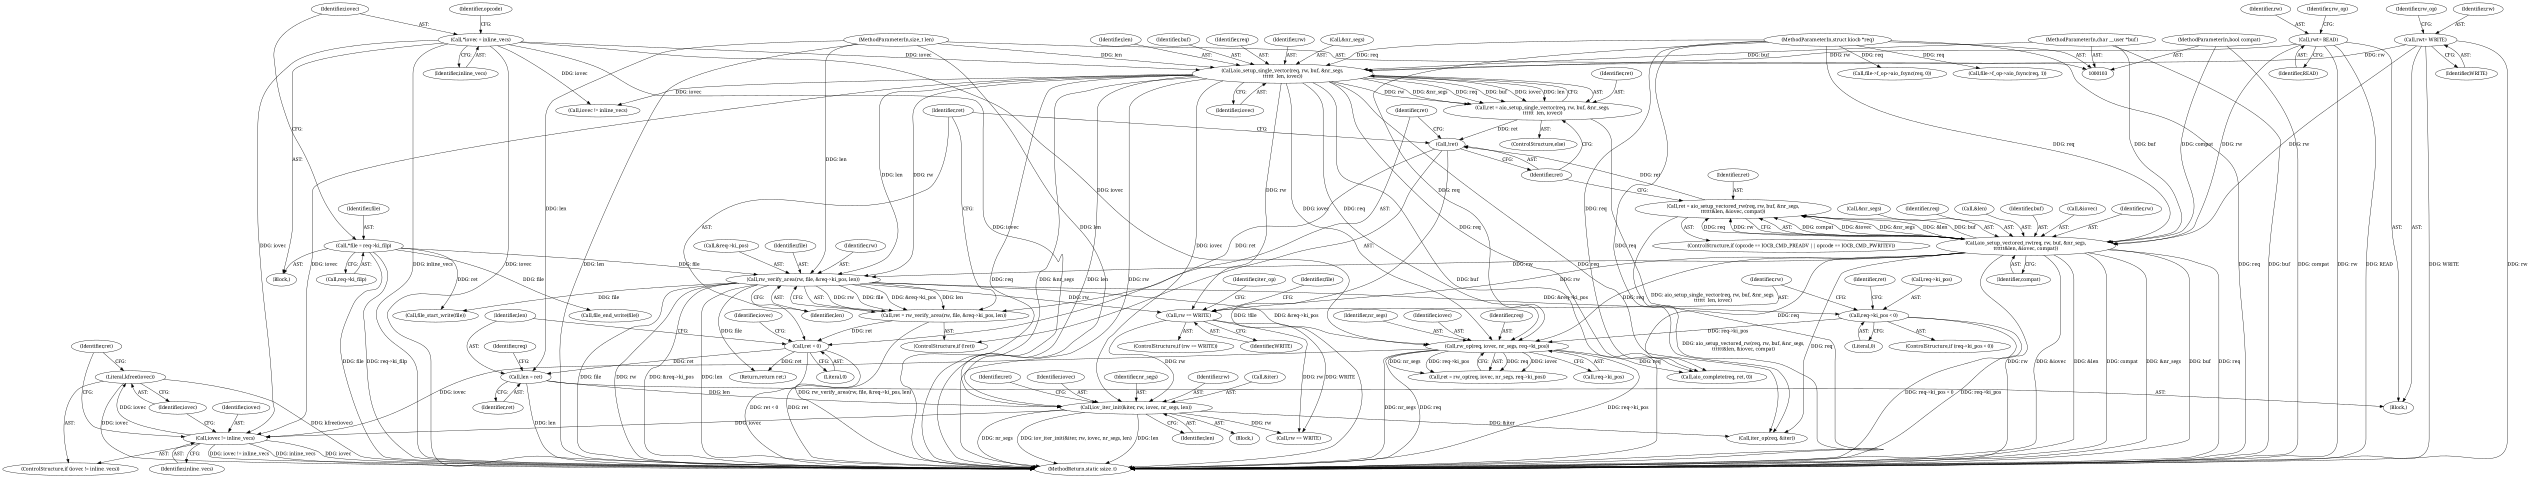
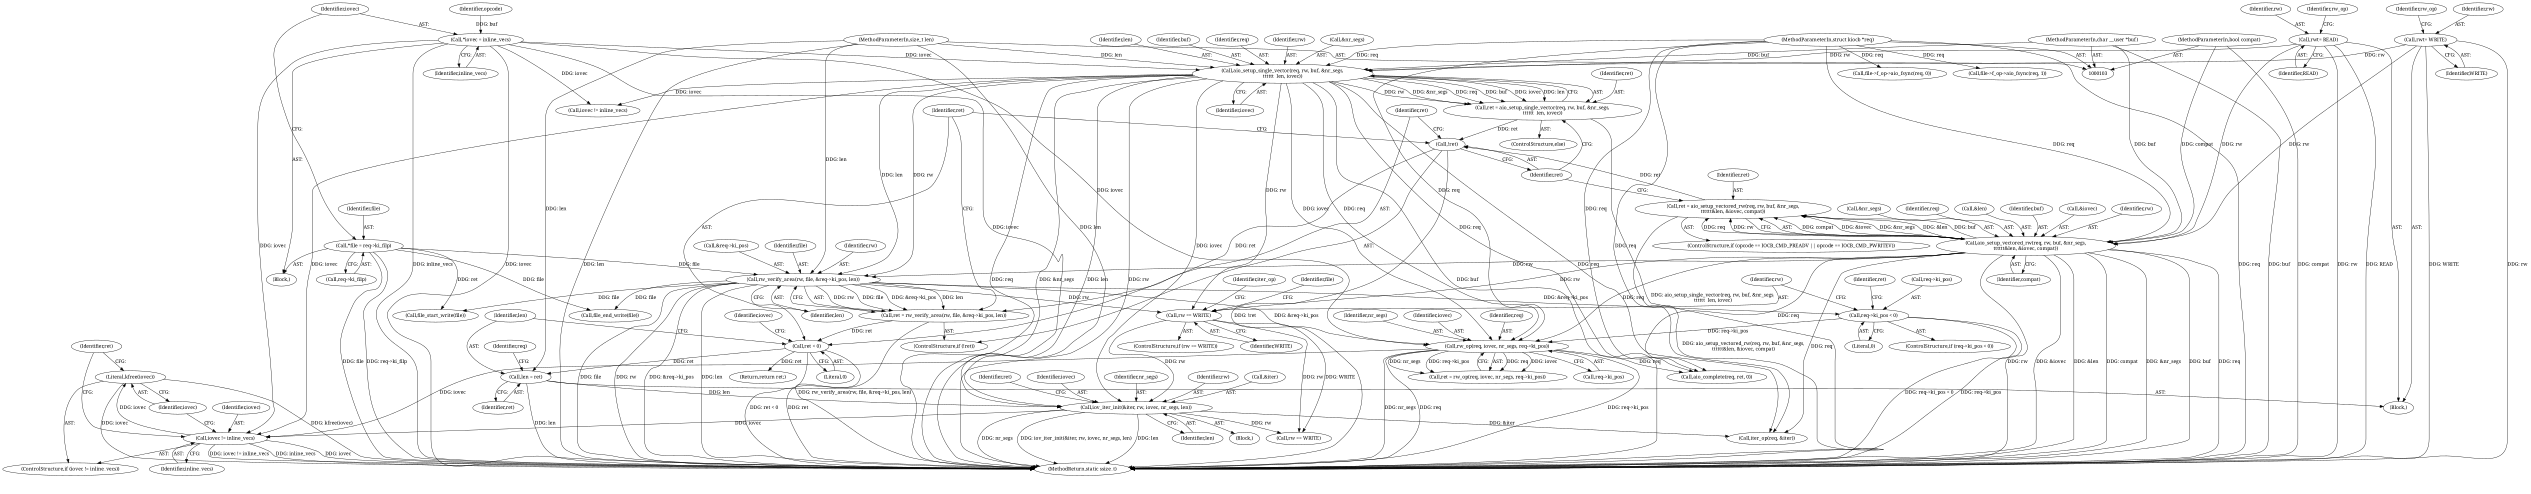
edge "(Identifier,opcode)" -> "(Call,*iovec = inline_vecs)": label "CFG: " -> "DDG: buf"
edge "(Call,!ret)" -> "(MethodReturn,static ssize_t)": label "DDG: !file" -> "DDG: !ret"
edge "(Call,rw_verify_area(rw, file, &req->ki_pos, len))" -> "(Return,return ret;)": now "(Call,rw_verify_area(rw, file, &req->ki_pos, len))" -> "(Call,file_end_write(file))"
